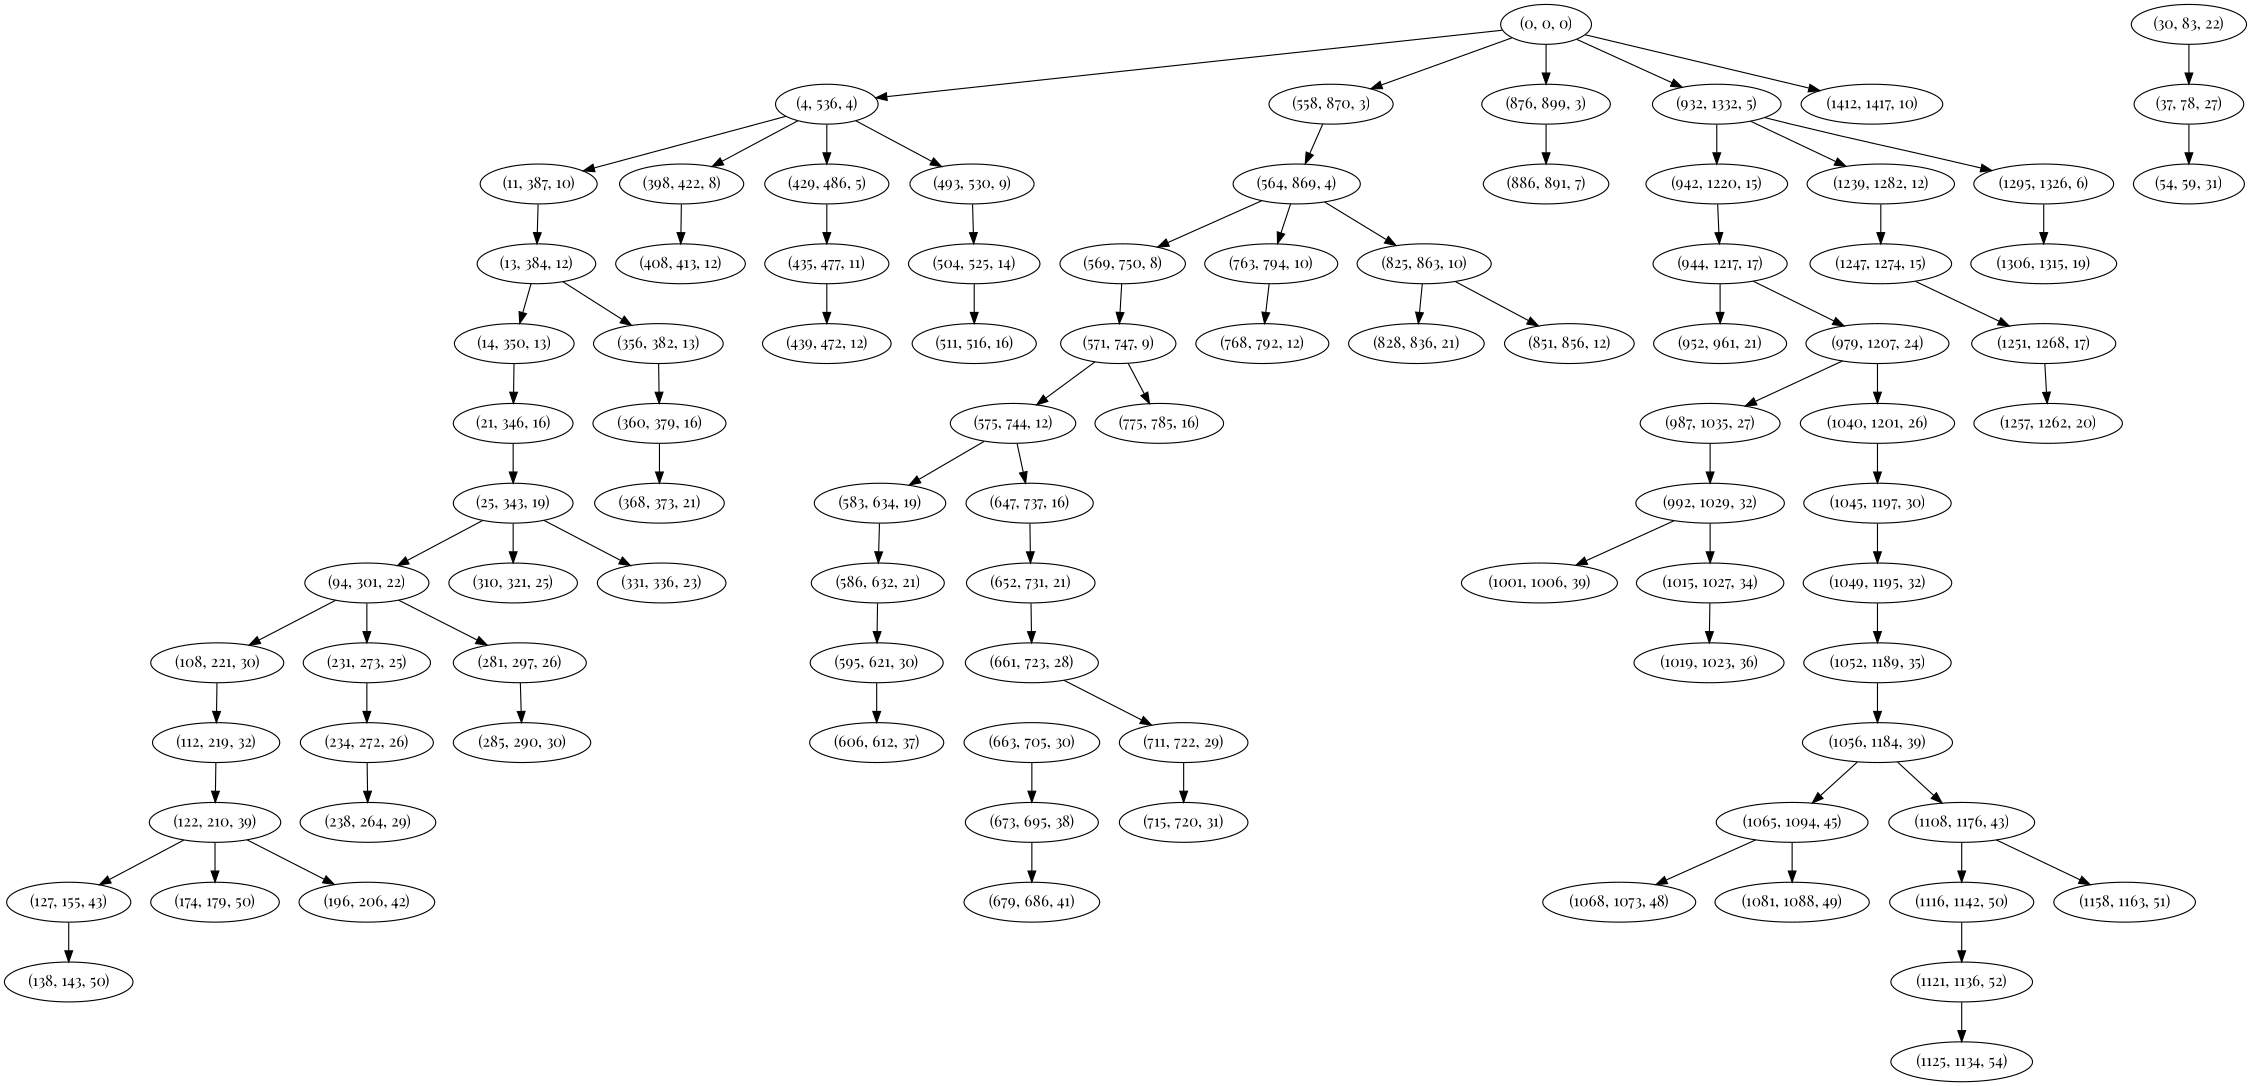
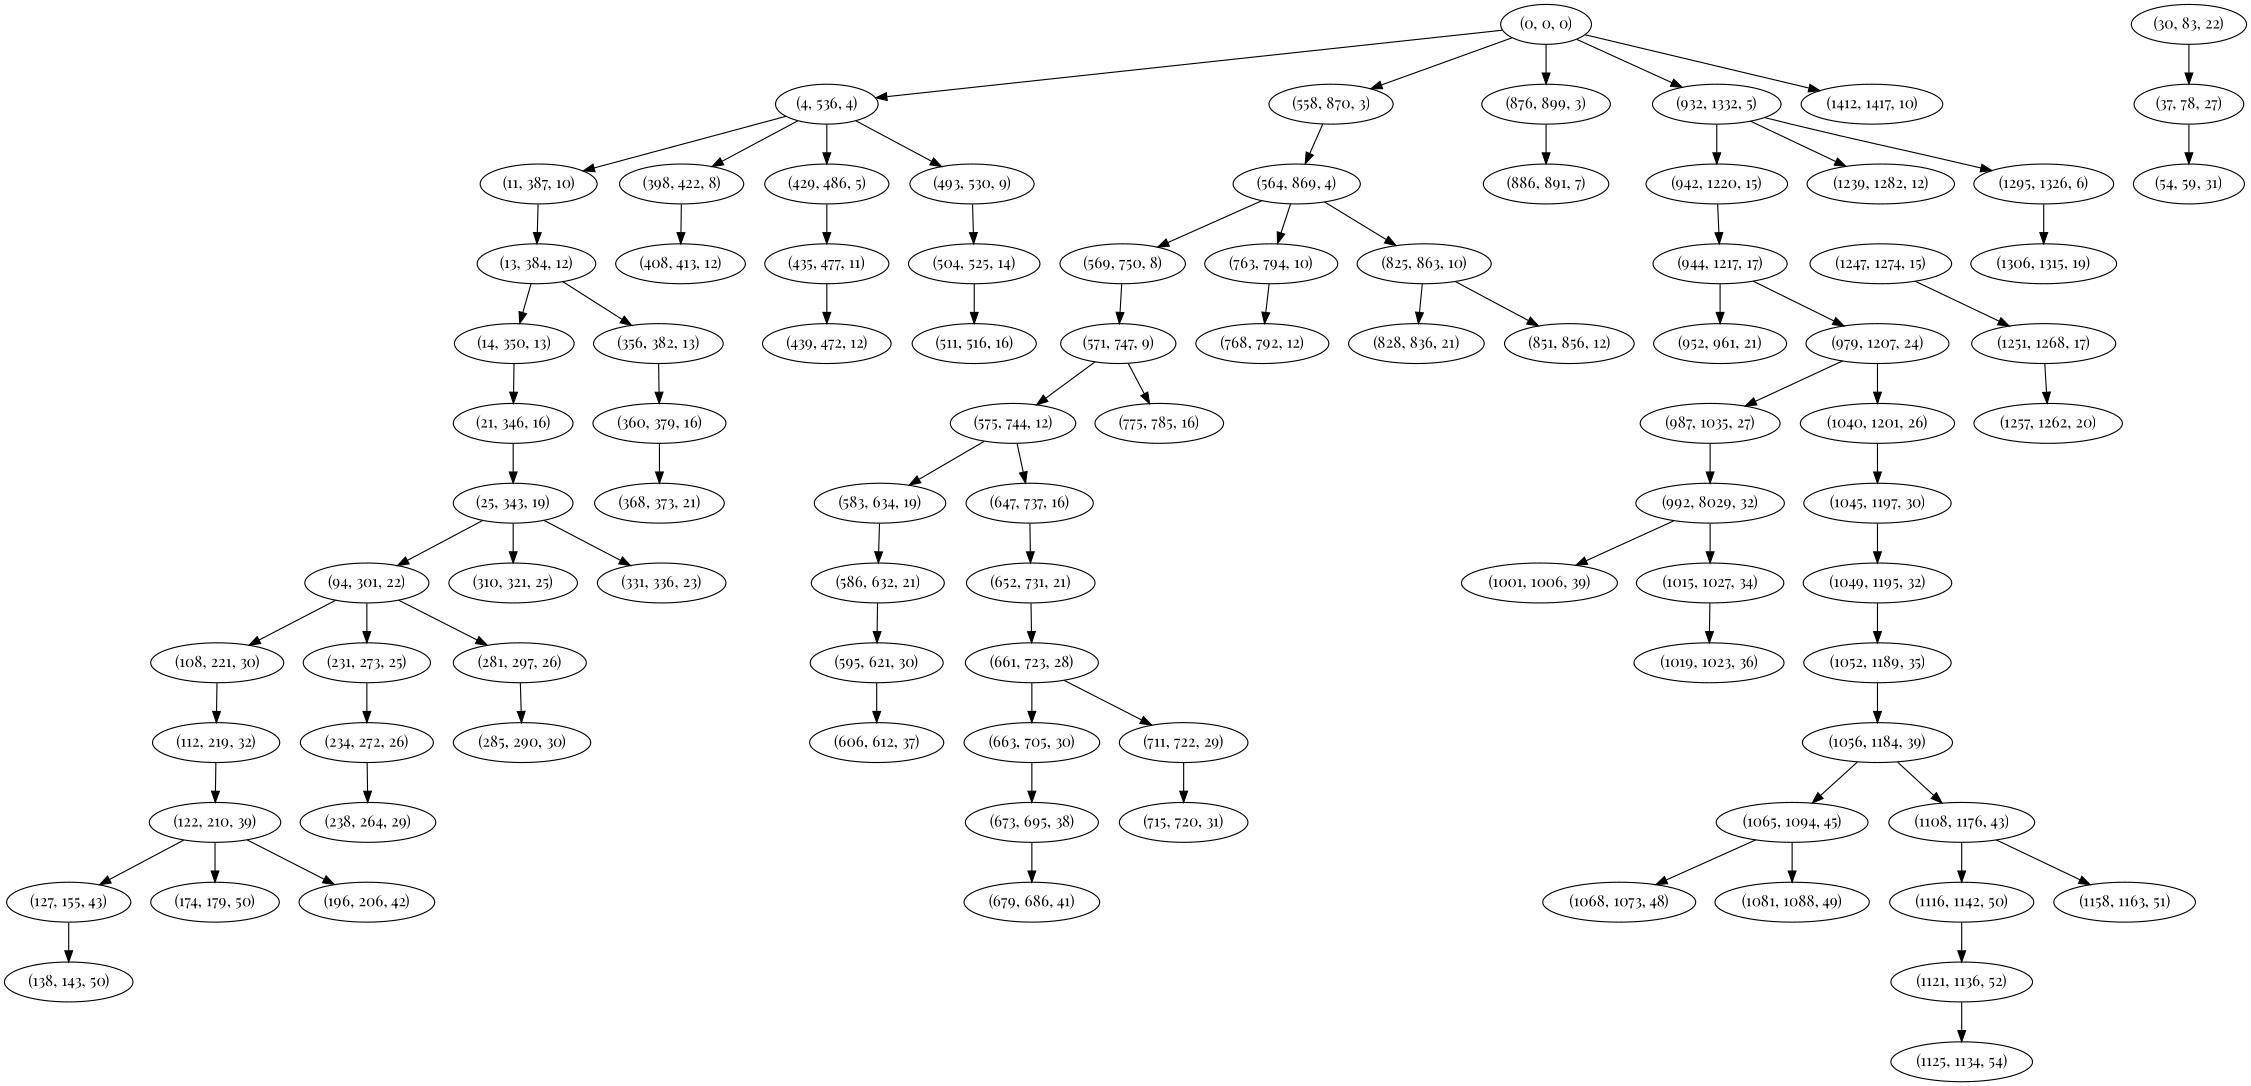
edge "(1239, 1282, 12)" -> "(1247, 1274, 15)": removed
node "(992, 1029, 32)": label "(992, 1029, 32)" -> "(992, 8029, 32)"
edge "(661, 723, 28)" -> "(663, 705, 30)": added
